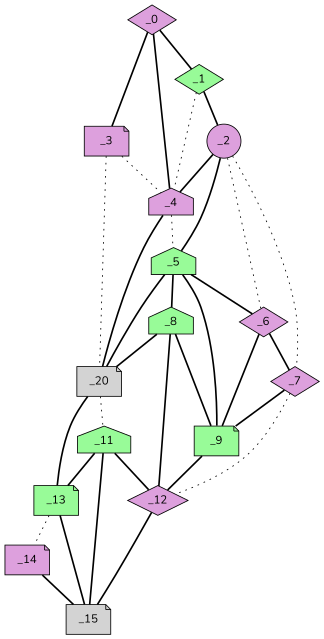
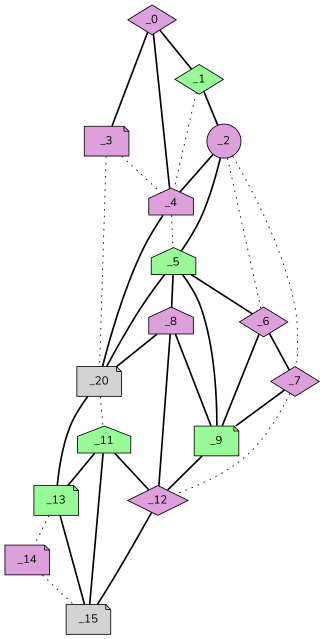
node "_8": fillcolor palegreen -> plum
edge "_14" -- "_15": style bold -> dotted
